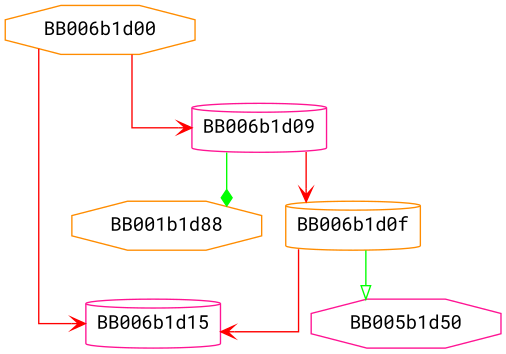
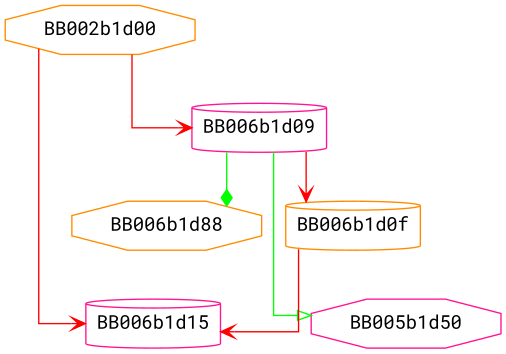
node "BB006b1d00": label "BB006b1d00" -> "BB002b1d00"
node "BB001b1d88": label "BB001b1d88" -> "BB006b1d88"
edge "BB006b1d0f" -> "BB005b1d50": now "BB006b1d09" -> "BB005b1d50"
